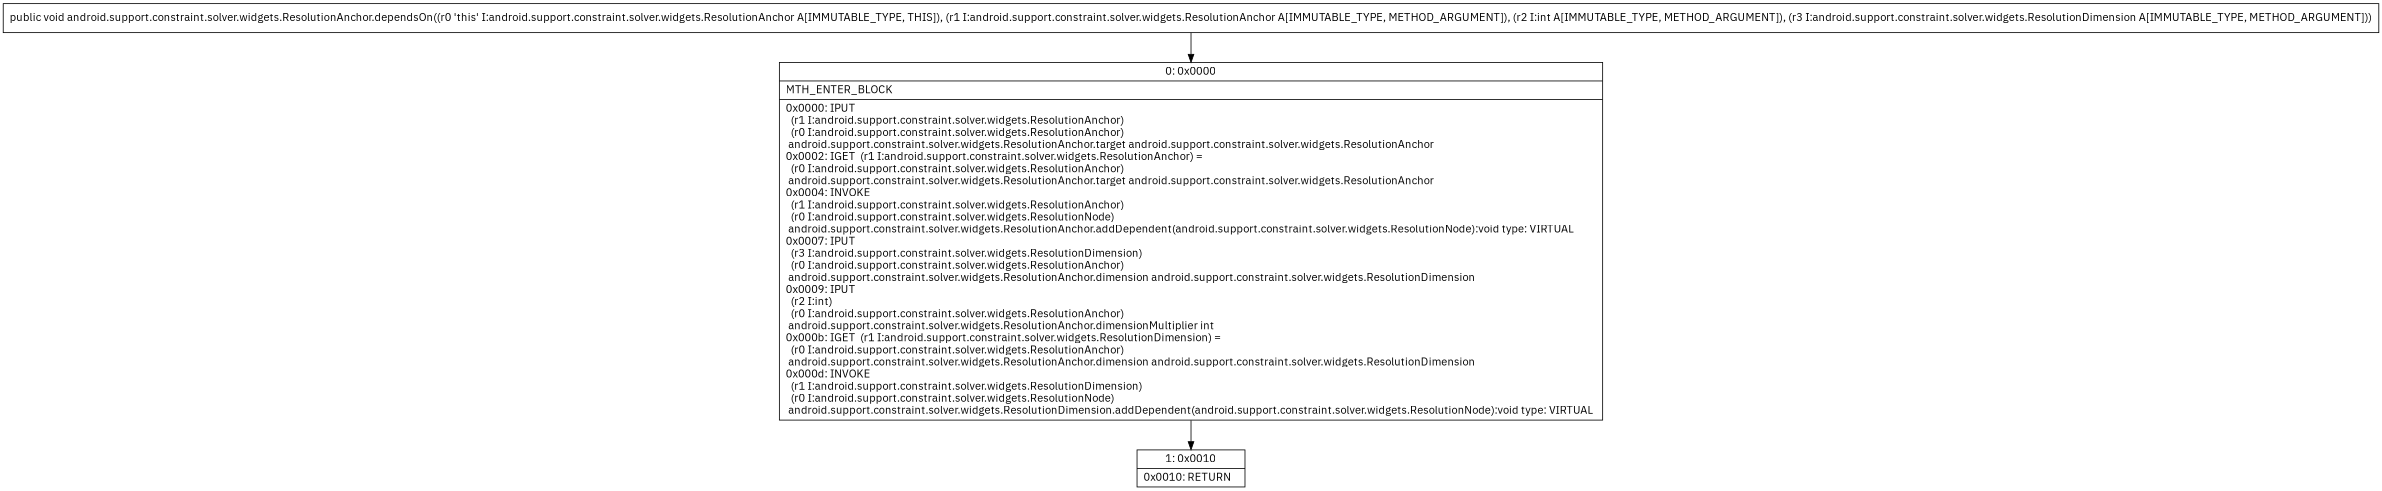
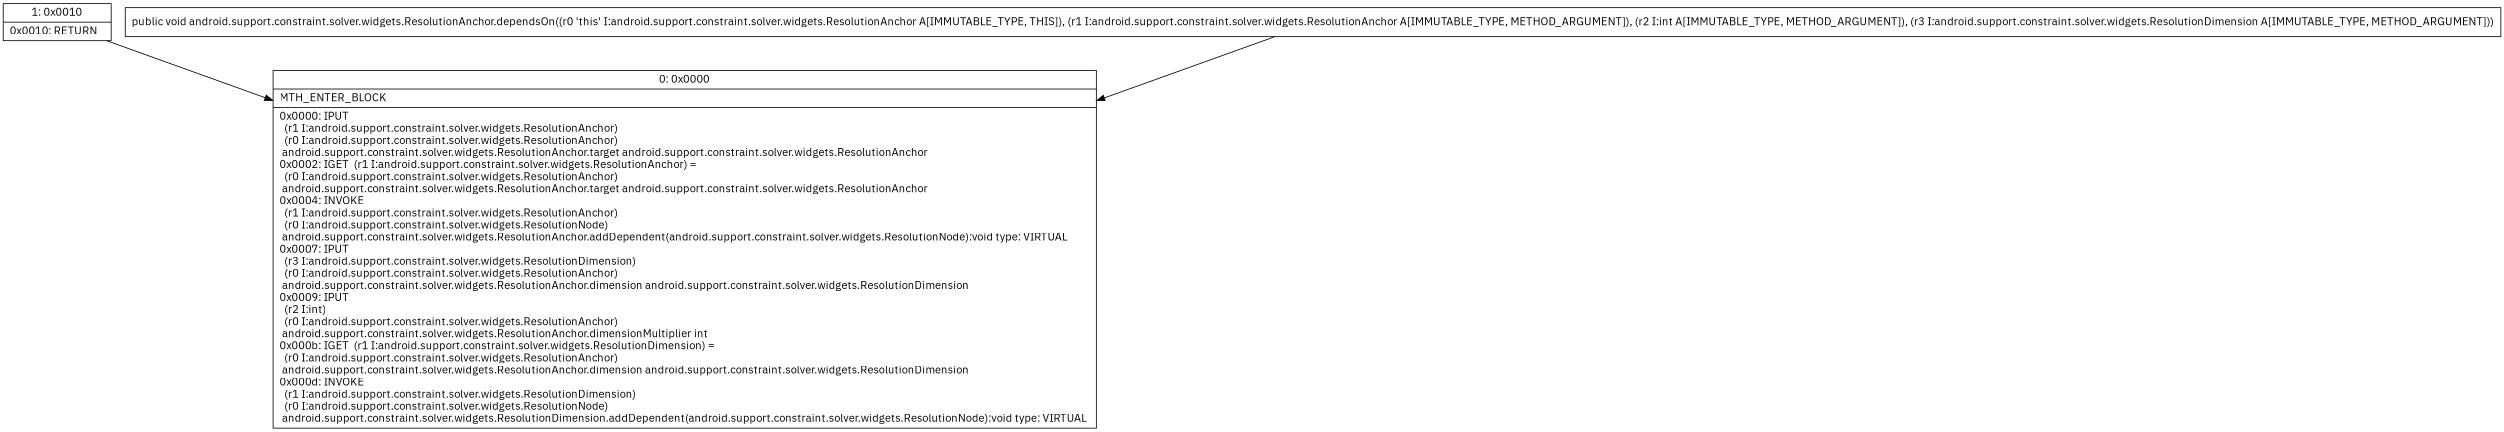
edge "0: 0x0000" -> "1: 0x0010": reversed
